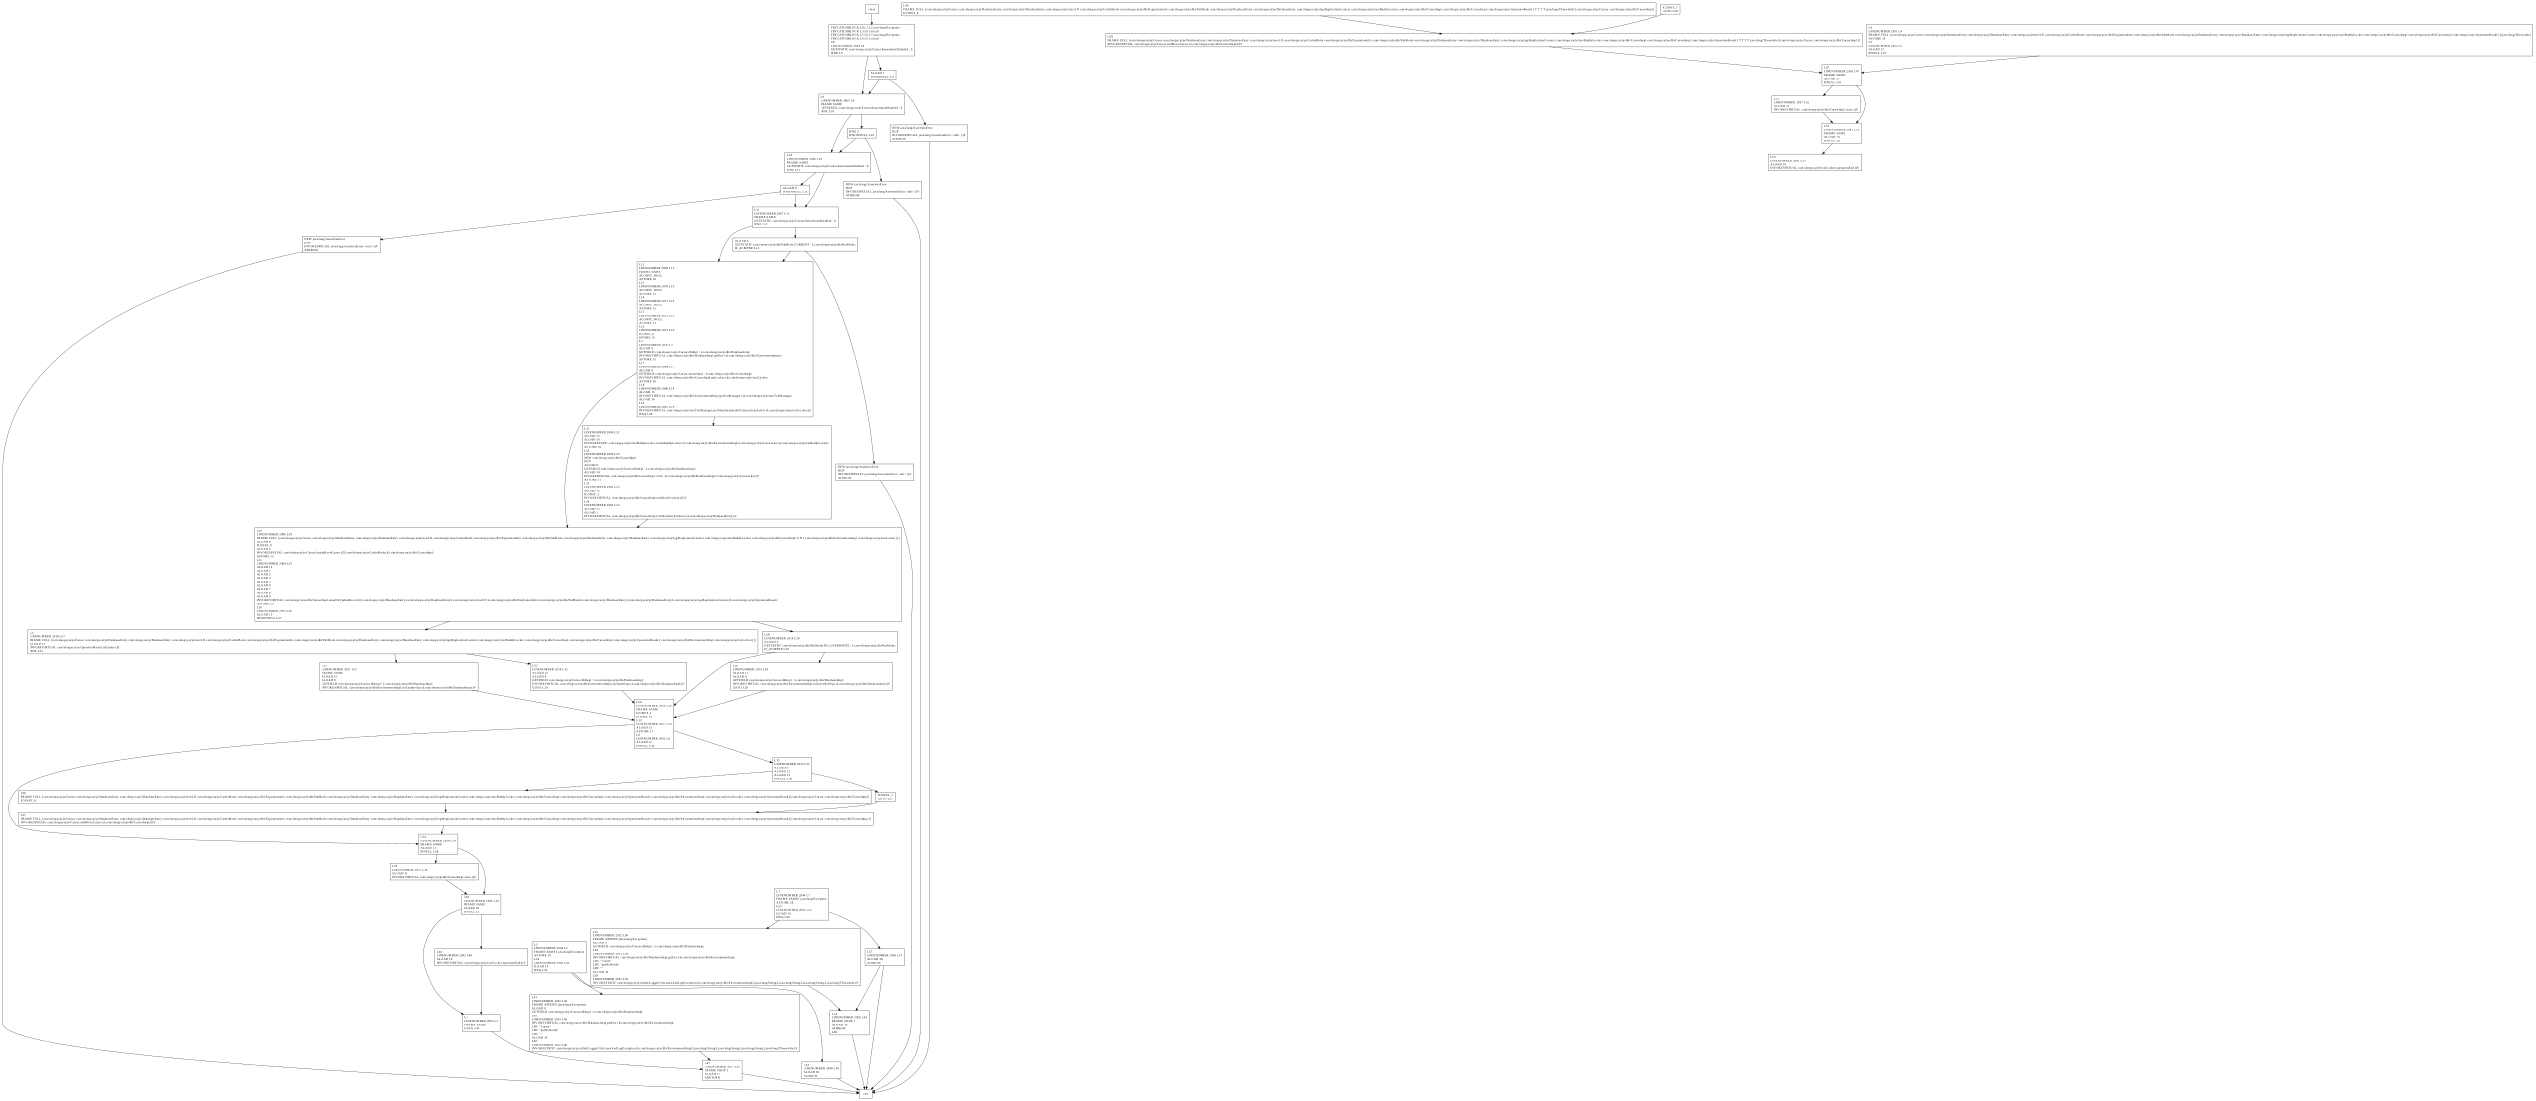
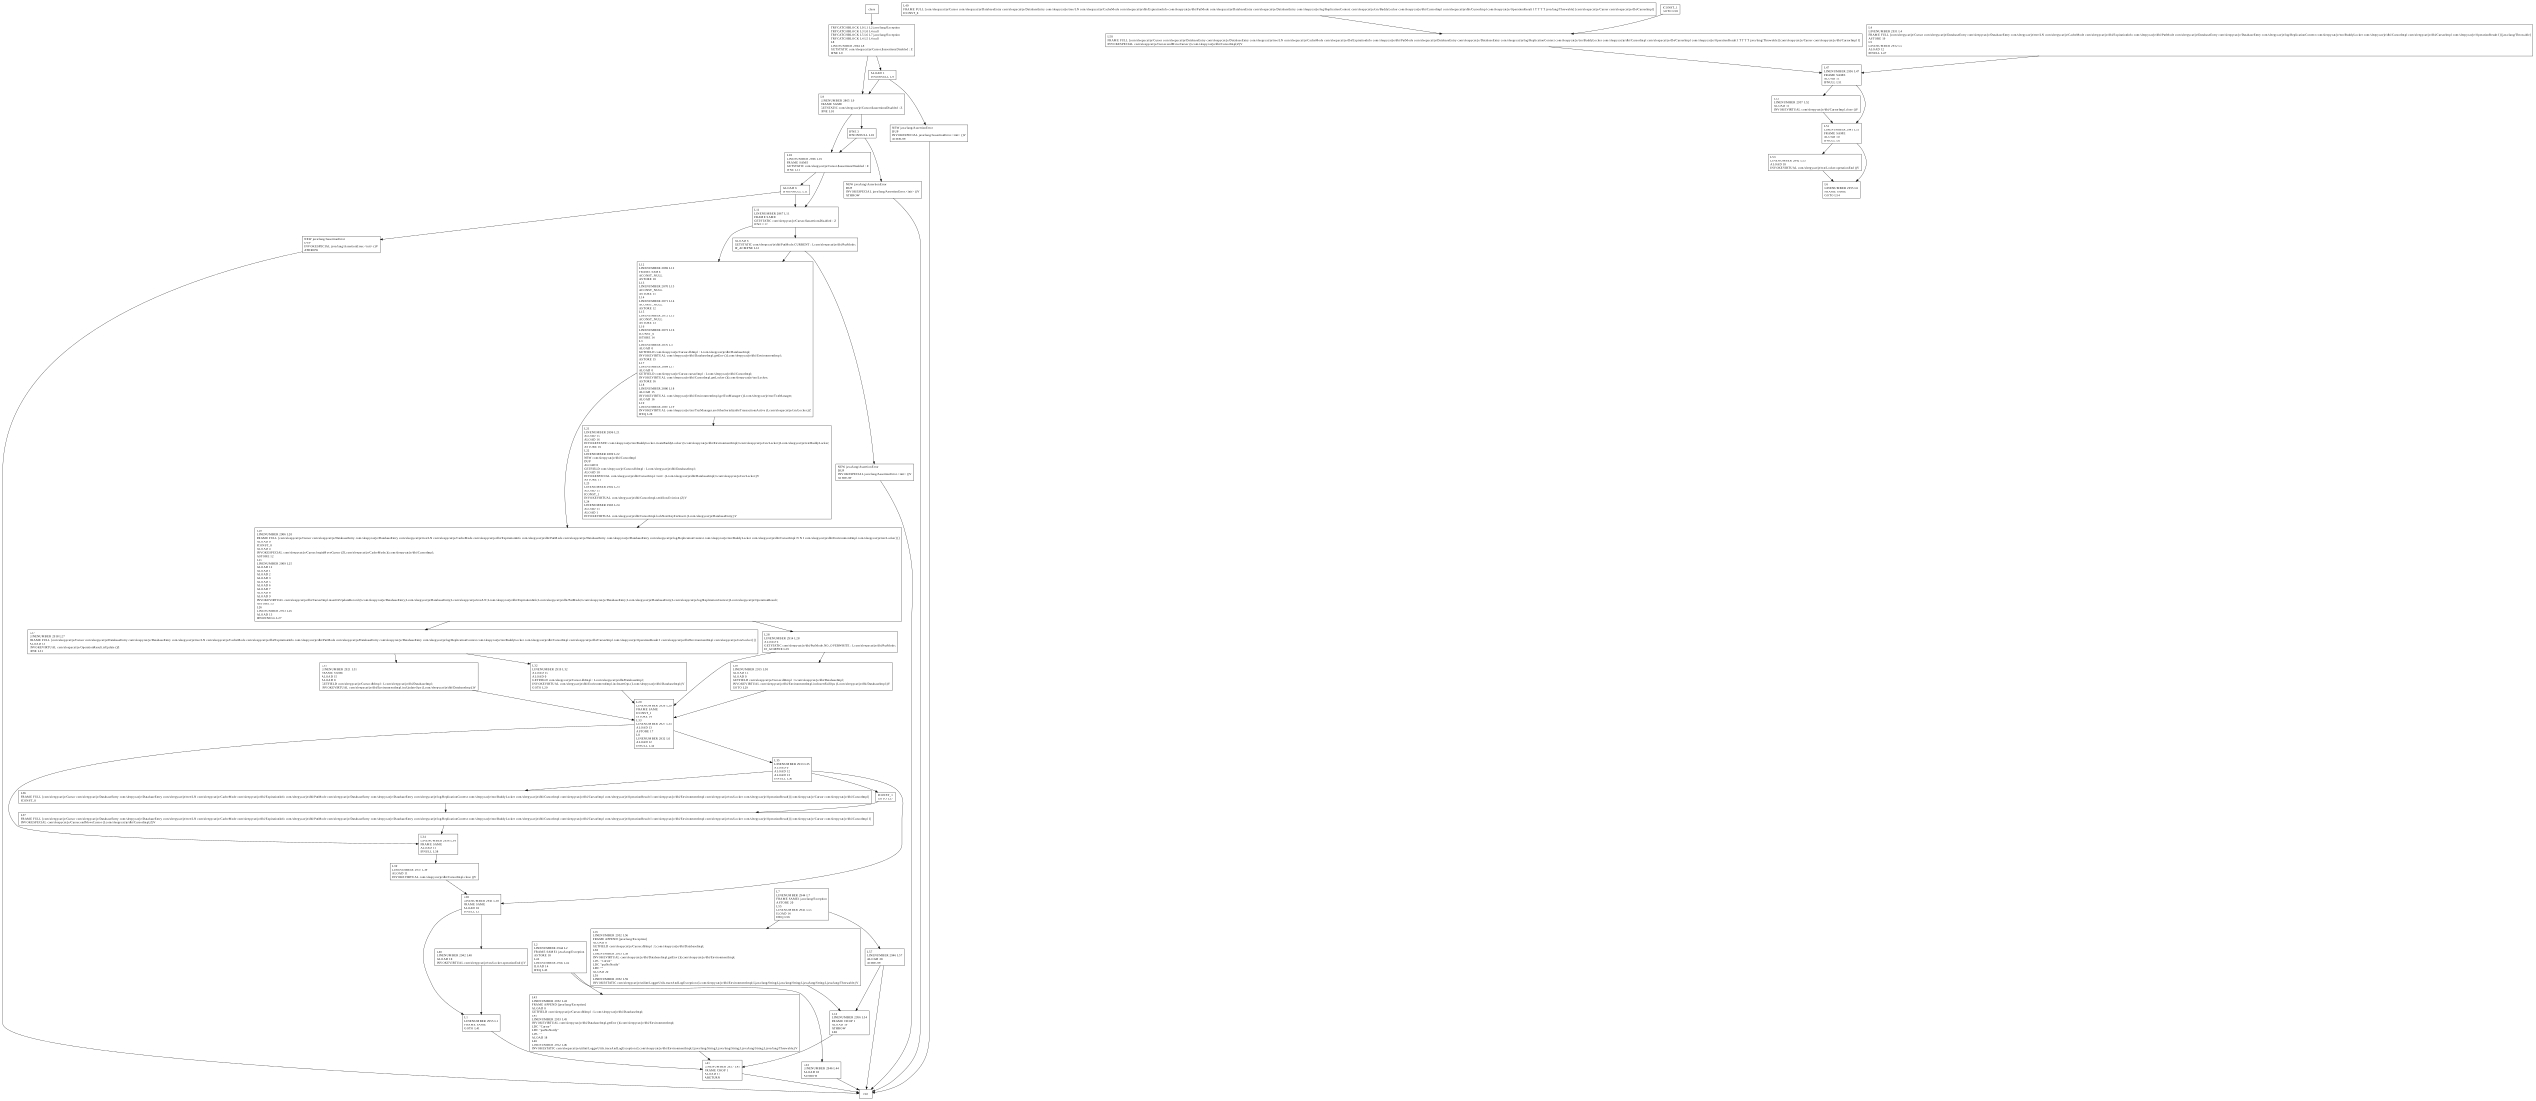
node "L6 LINENUMBER 2955 L6 FRAME SAME GOTO L54": added
edge "L34 LINENUMBER 2936 L34 FRAME SAME ALOAD 11 IFNULL L38" -> "L38 LINENUMBER 2941 L38 FRAME SAME ALOAD 10 IFNULL L1": now "L35 LINENUMBER 2933 L35 ALOAD 0 ALOAD 12 ALOAD 13 IFNULL L36" -> "L38 LINENUMBER 2941 L38 FRAME SAME ALOAD 10 IFNULL L1"
edge "L54 LINENUMBER 2956 L54 FRAME CHOP 1 ALOAD 19 ATHROW L60" -> "exit": now "L54 LINENUMBER 2956 L54 FRAME CHOP 1 ALOAD 19 ATHROW L60" -> "L41 LINENUMBER 2927 L41 FRAME CHOP 1 ALOAD 17 ARETURN"
